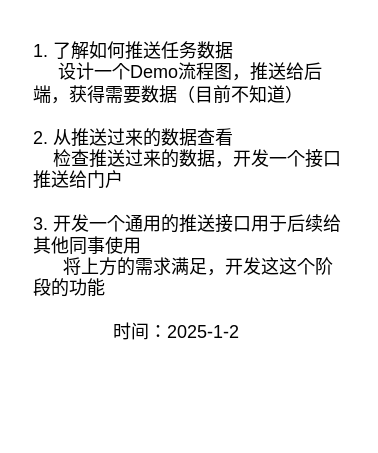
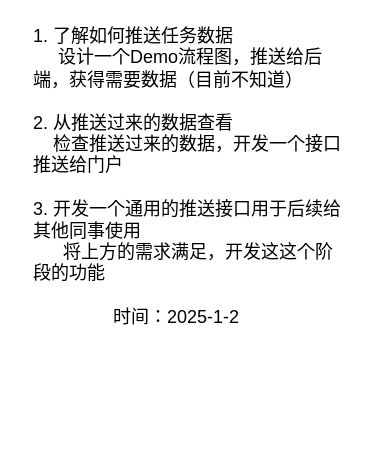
node "1. 了解如何推送任务数据 设计一个Demo流程图，推送给后端，获得需要数据（目前不知道） 2. 从推送过来的数据查看 检查推送过来的数据，开发一个接口推送给门户 3. 开发一个通用的推送接口用于后续给 其他同事使用 将上方的需求满足，开发这这个阶段的功能 时间：2025-1-2": moved (188, 226) -> (188, 211)
